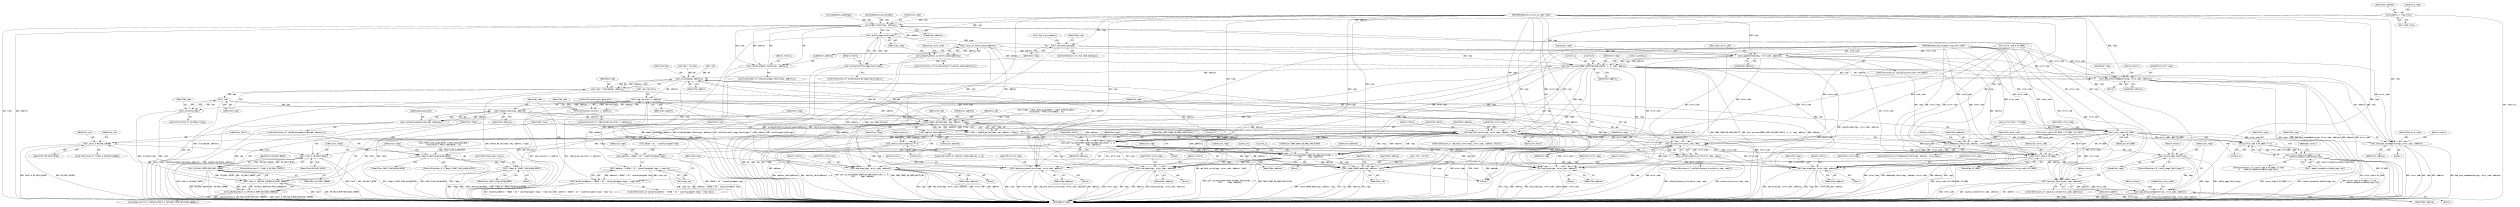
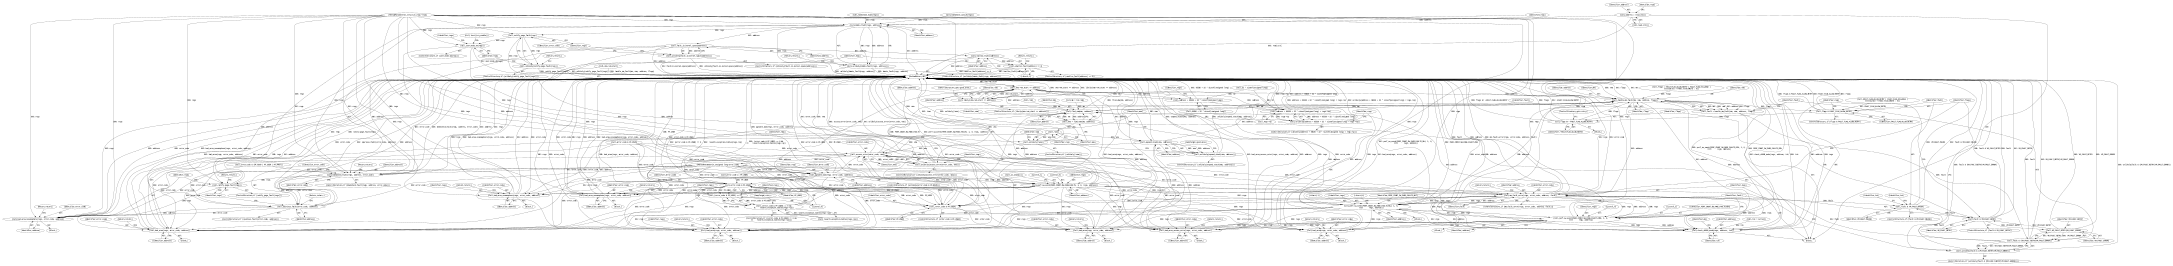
node "(Call,32 * sizeof(unsigned long))": added
edge "(Call,address + 65536 + 32 * sizeof(unsigned long))" -> "(Call,65536 + 32 * sizeof(unsigned long))": added, label "CFG:"
edge "(MethodParameterIn,unsigned long error_code)" -> "(Call,access_error(error_code, vma))": reversed
edge "(Identifier,FAULT_FLAG_ALLOW_RETRY)" -> "(Call,flags & FAULT_FLAG_ALLOW_RETRY)": added, label "AST:"
edge "(ControlStructure,if (unlikely(error_code & PF_RSVD)))" -> "(Call,kmemcheck_fault(regs, address, error_code))": now "(MethodParameterIn,struct pt_regs *regs)" -> "(Call,kmemcheck_fault(regs, address, error_code))"
edge "(Call,vma->vm_start <= address)" -> "(MethodReturn,RET)": reversed
